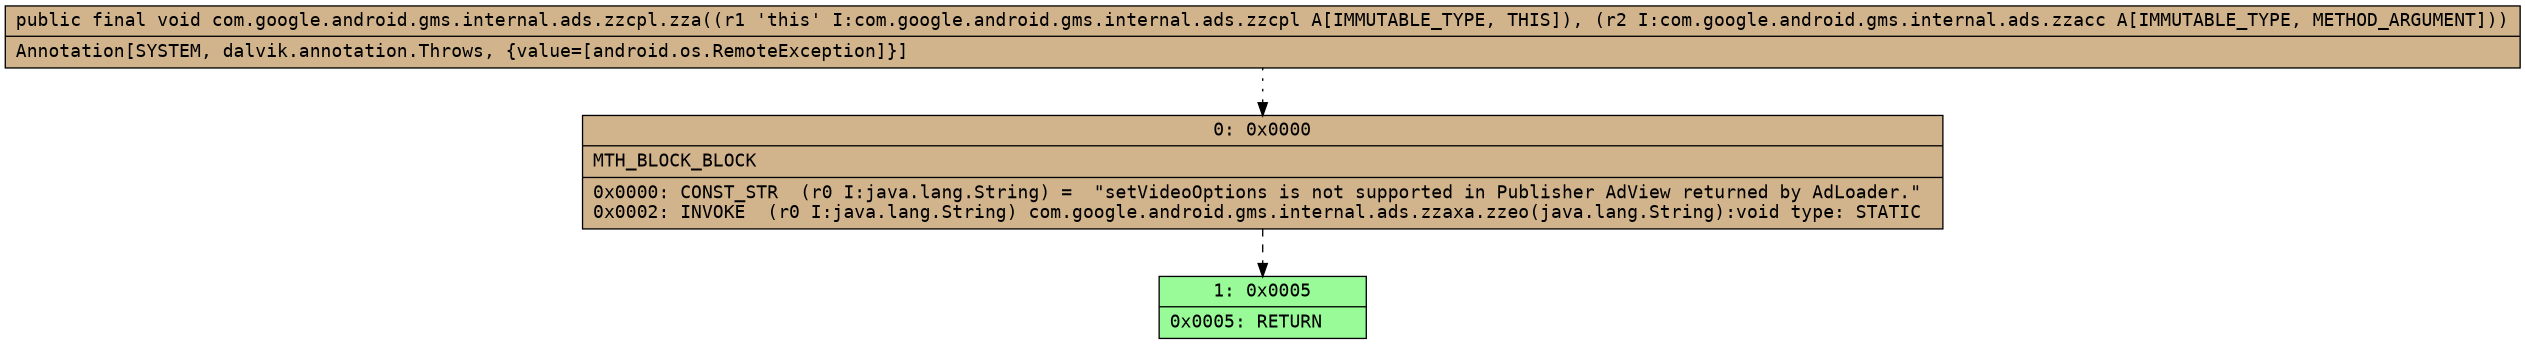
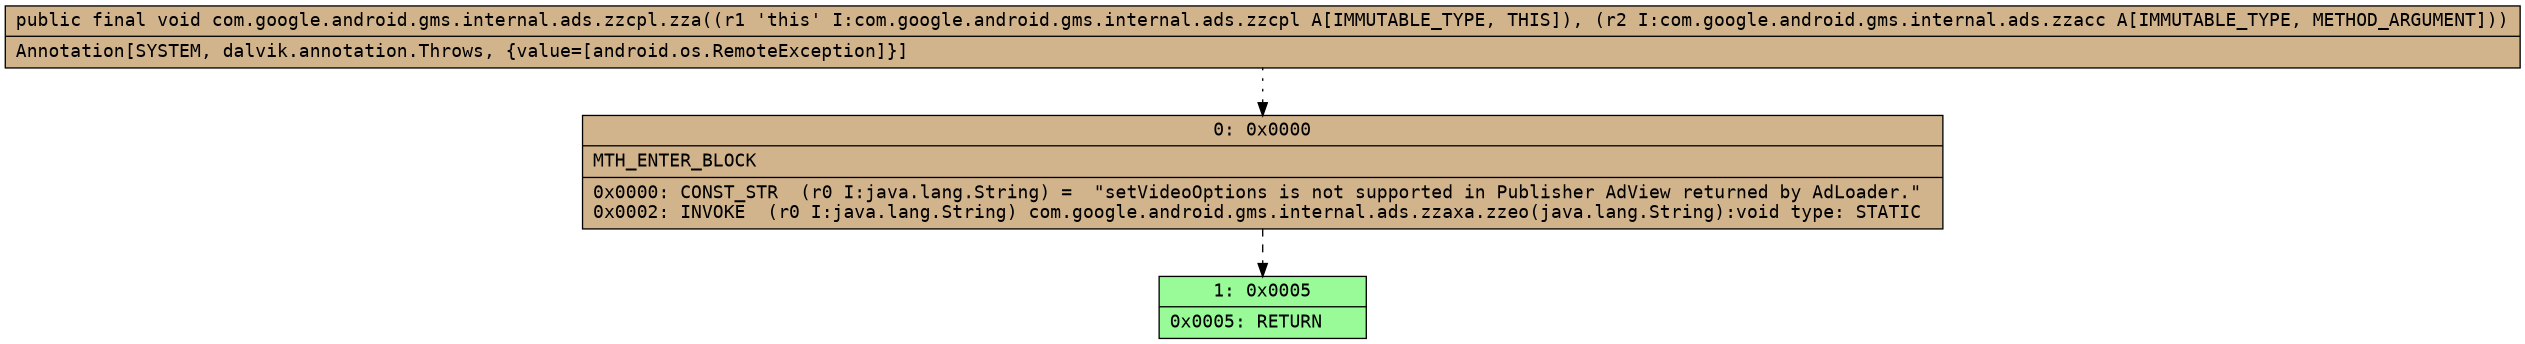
node "0: 0x0000": text "MTH_BLOCK_BLOCK" -> "MTH_ENTER_BLOCK"
